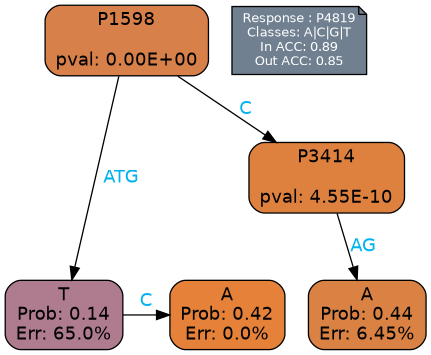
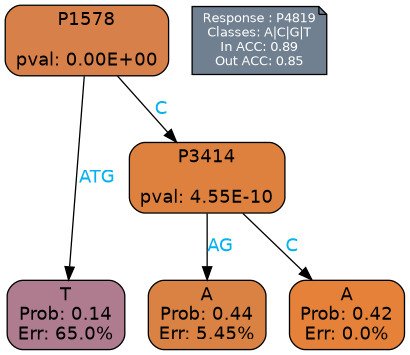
node "P1598 pval: 0.00E+00": label "P1598 pval: 0.00E+00" -> "P1578 pval: 0.00E+00"
edge "T Prob: 0.14 Err: 65.0%" -> "A Prob: 0.42 Err: 0.0%": now "P3414 pval: 4.55E-10" -> "A Prob: 0.42 Err: 0.0%"
node "A Prob: 0.44 Err: 6.45%": label "A Prob: 0.44 Err: 6.45%" -> "A Prob: 0.44 Err: 5.45%"
